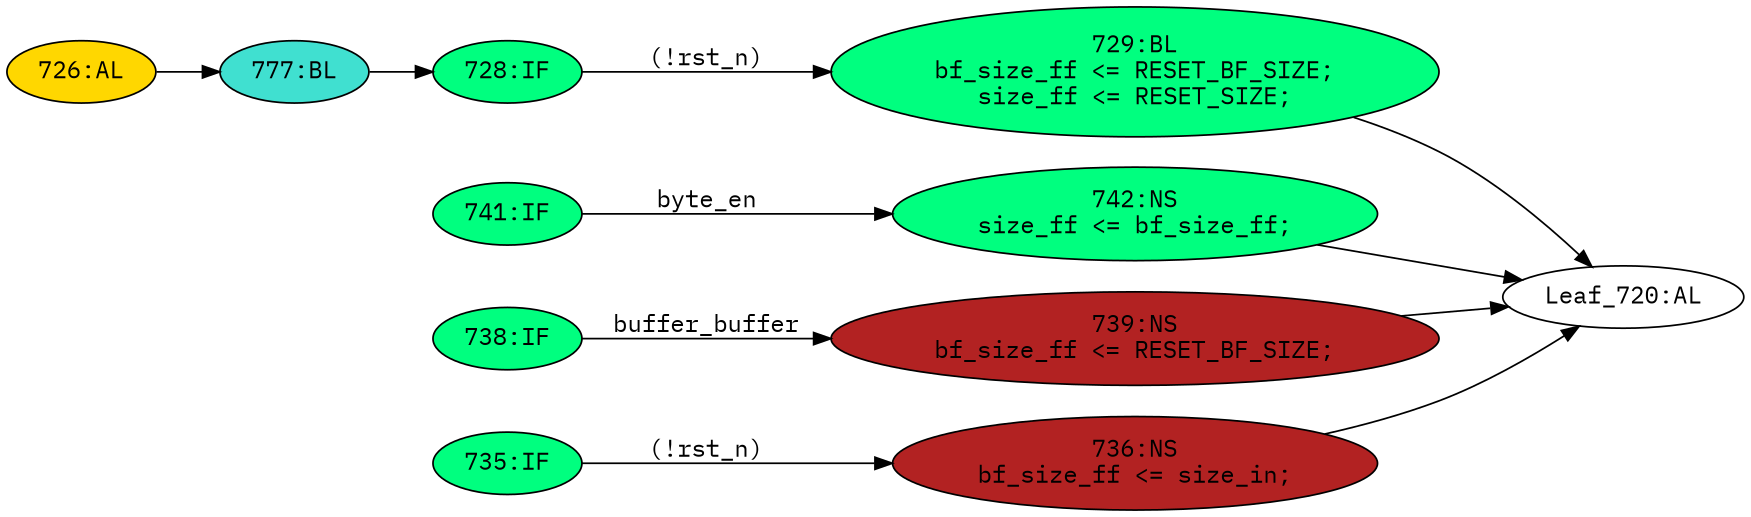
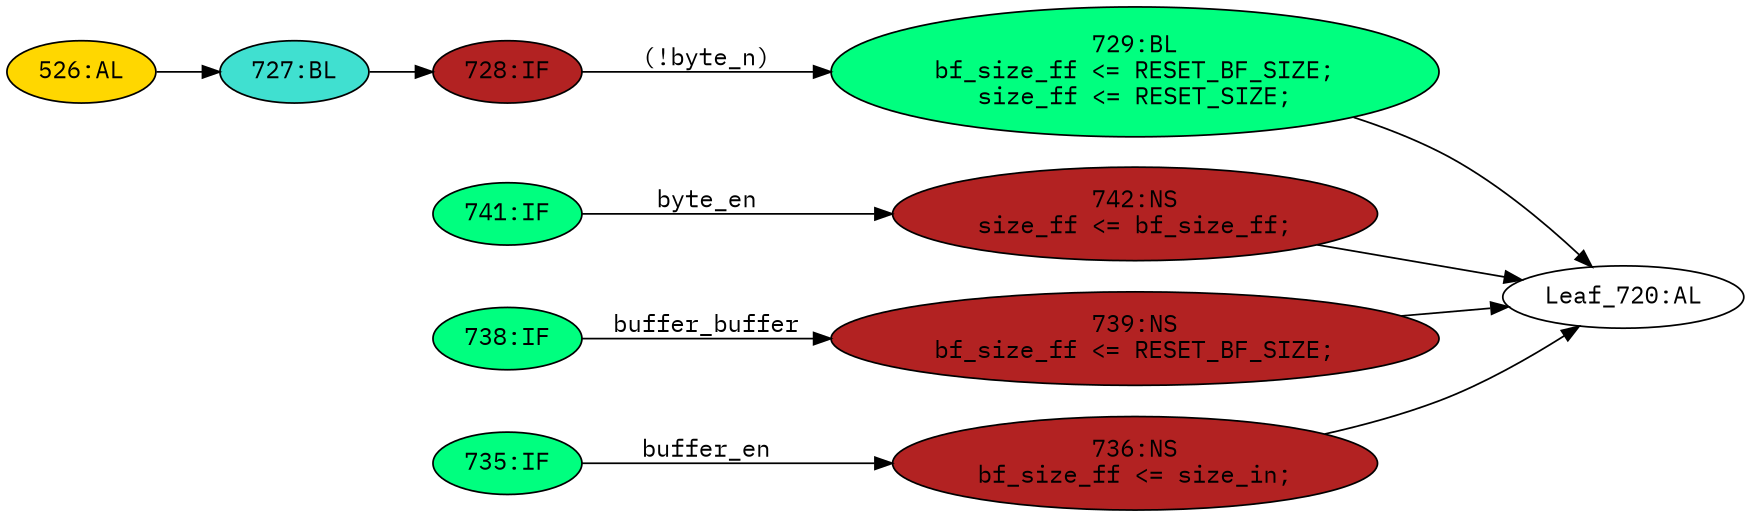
edge "728:IF" -> "729:BL bf_size_ff <= RESET_BF_SIZE; size_ff <= RESET_SIZE;": label "(!rst_n)" -> "(!byte_n)"
node "726:AL": label "726:AL" -> "526:AL"
node "777:BL": label "777:BL" -> "727:BL"
node "728:IF": fillcolor springgreen -> firebrick
node "742:NS size_ff <= bf_size_ff;": fillcolor springgreen -> firebrick
edge "735:IF" -> "736:NS bf_size_ff <= size_in;": label "(!rst_n)" -> "buffer_en"
